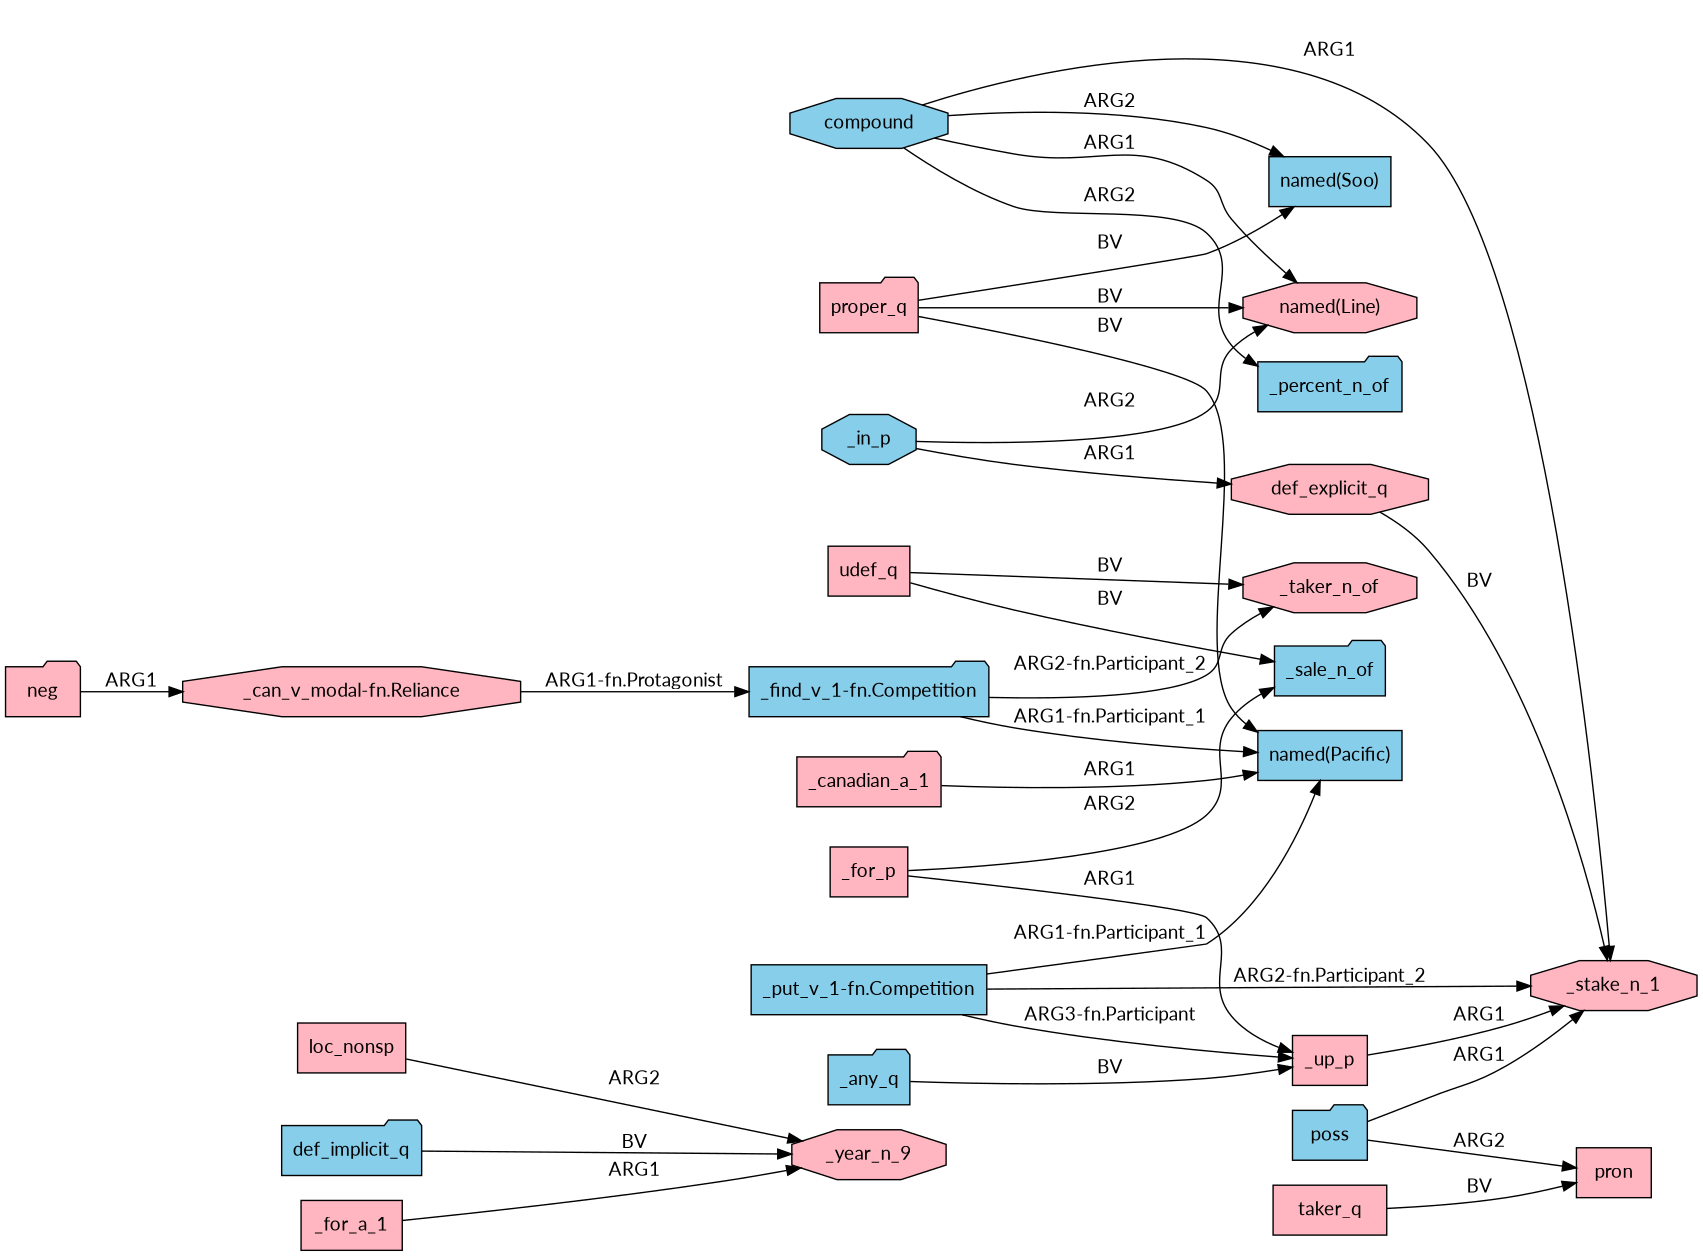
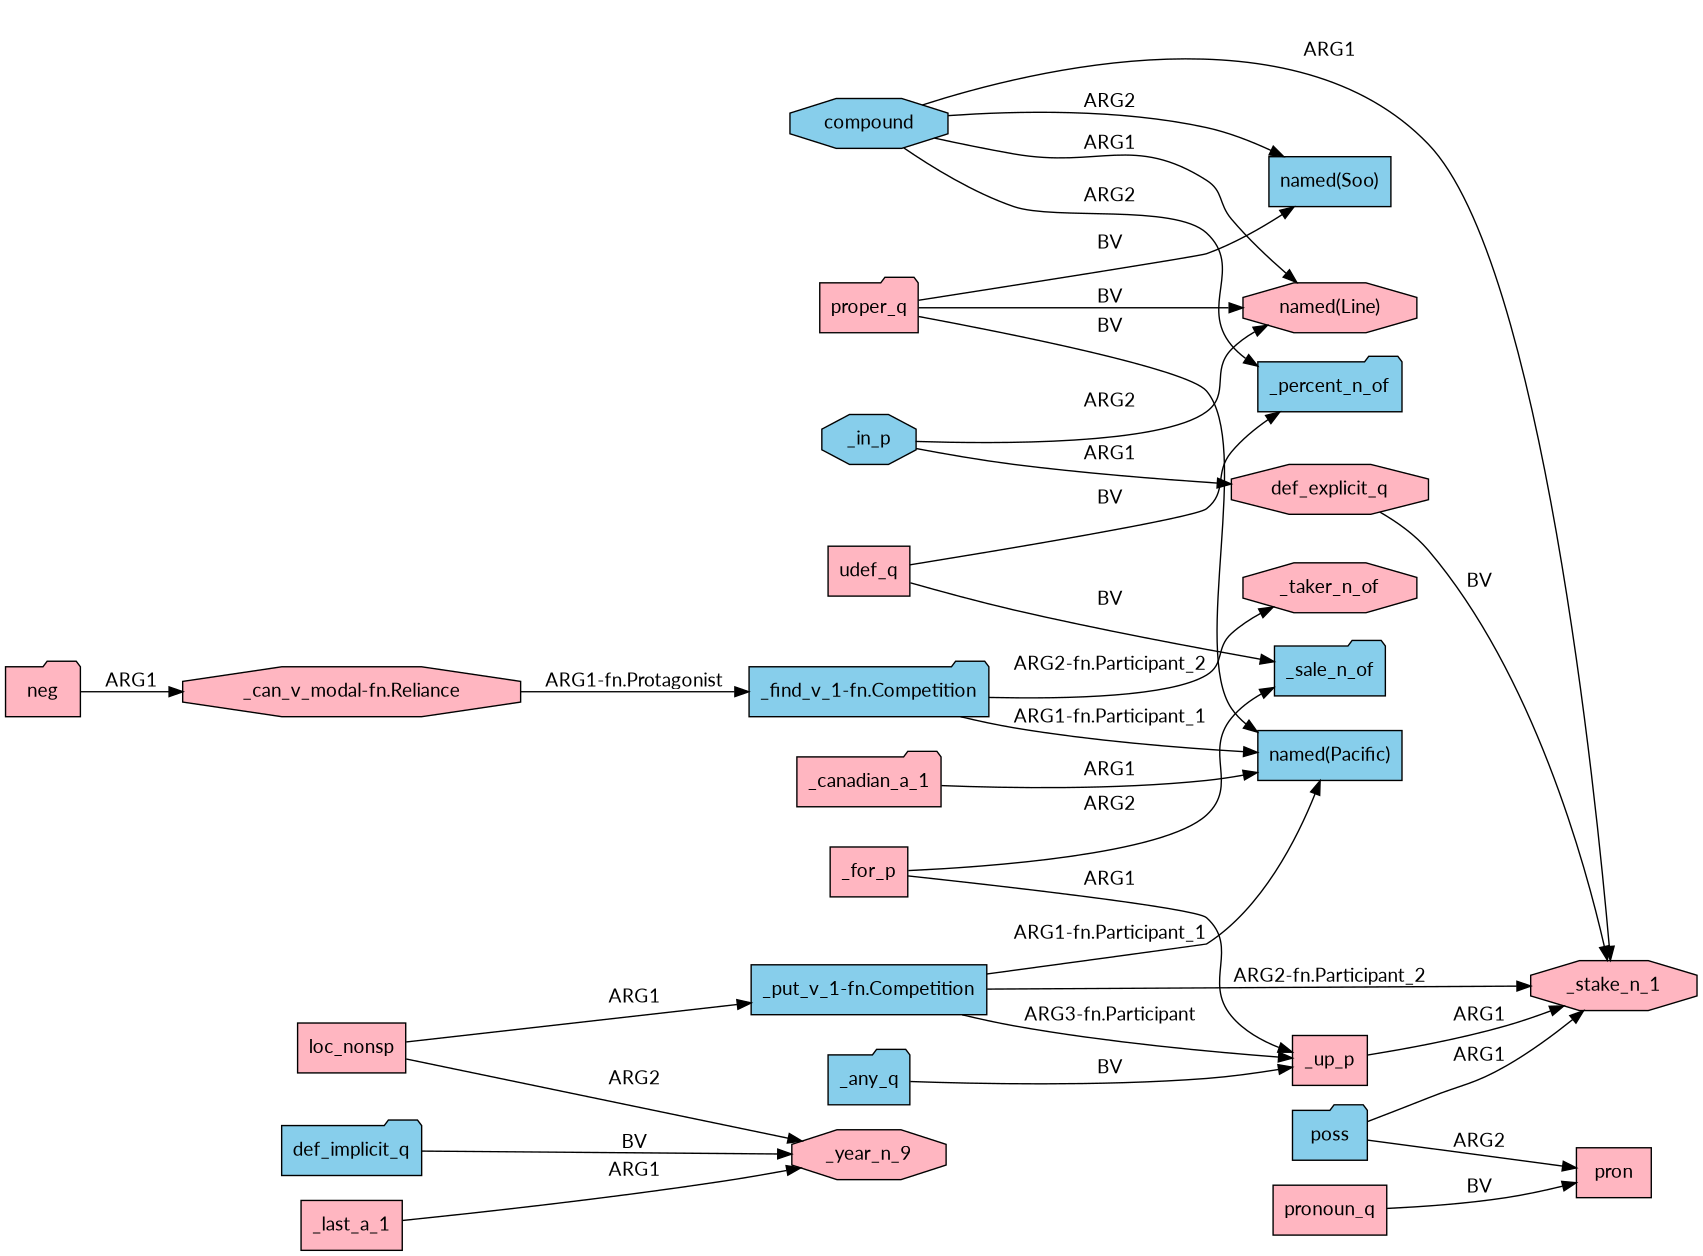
edge "udef_q" -> "_taker_n_of": now "udef_q" -> "_percent_n_of"
edge "loc_nonsp" -> "_put_v_1-fn.Competition": added, label "ARG1"
node "taker_q": label "taker_q" -> "pronoun_q"
node "_for_a_1": label "_for_a_1" -> "_last_a_1"
